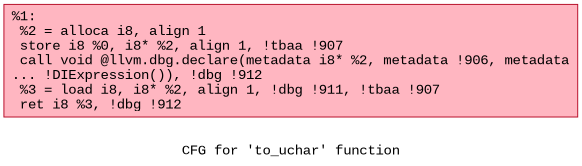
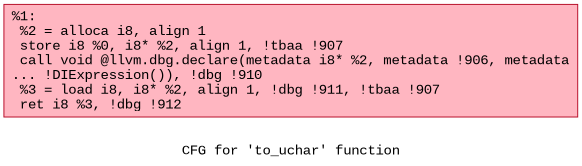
node "%1:": text "... !DIExpression()), !dbg !912" -> "... !DIExpression()), !dbg !910"
